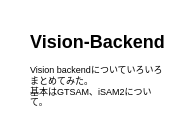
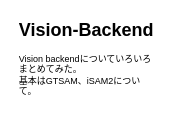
node "Vision-BackendVision backendについていろいろまとめてみた。 基本はGTSAM、iSAM2について。": moved (98, 72) -> (87, 60)
